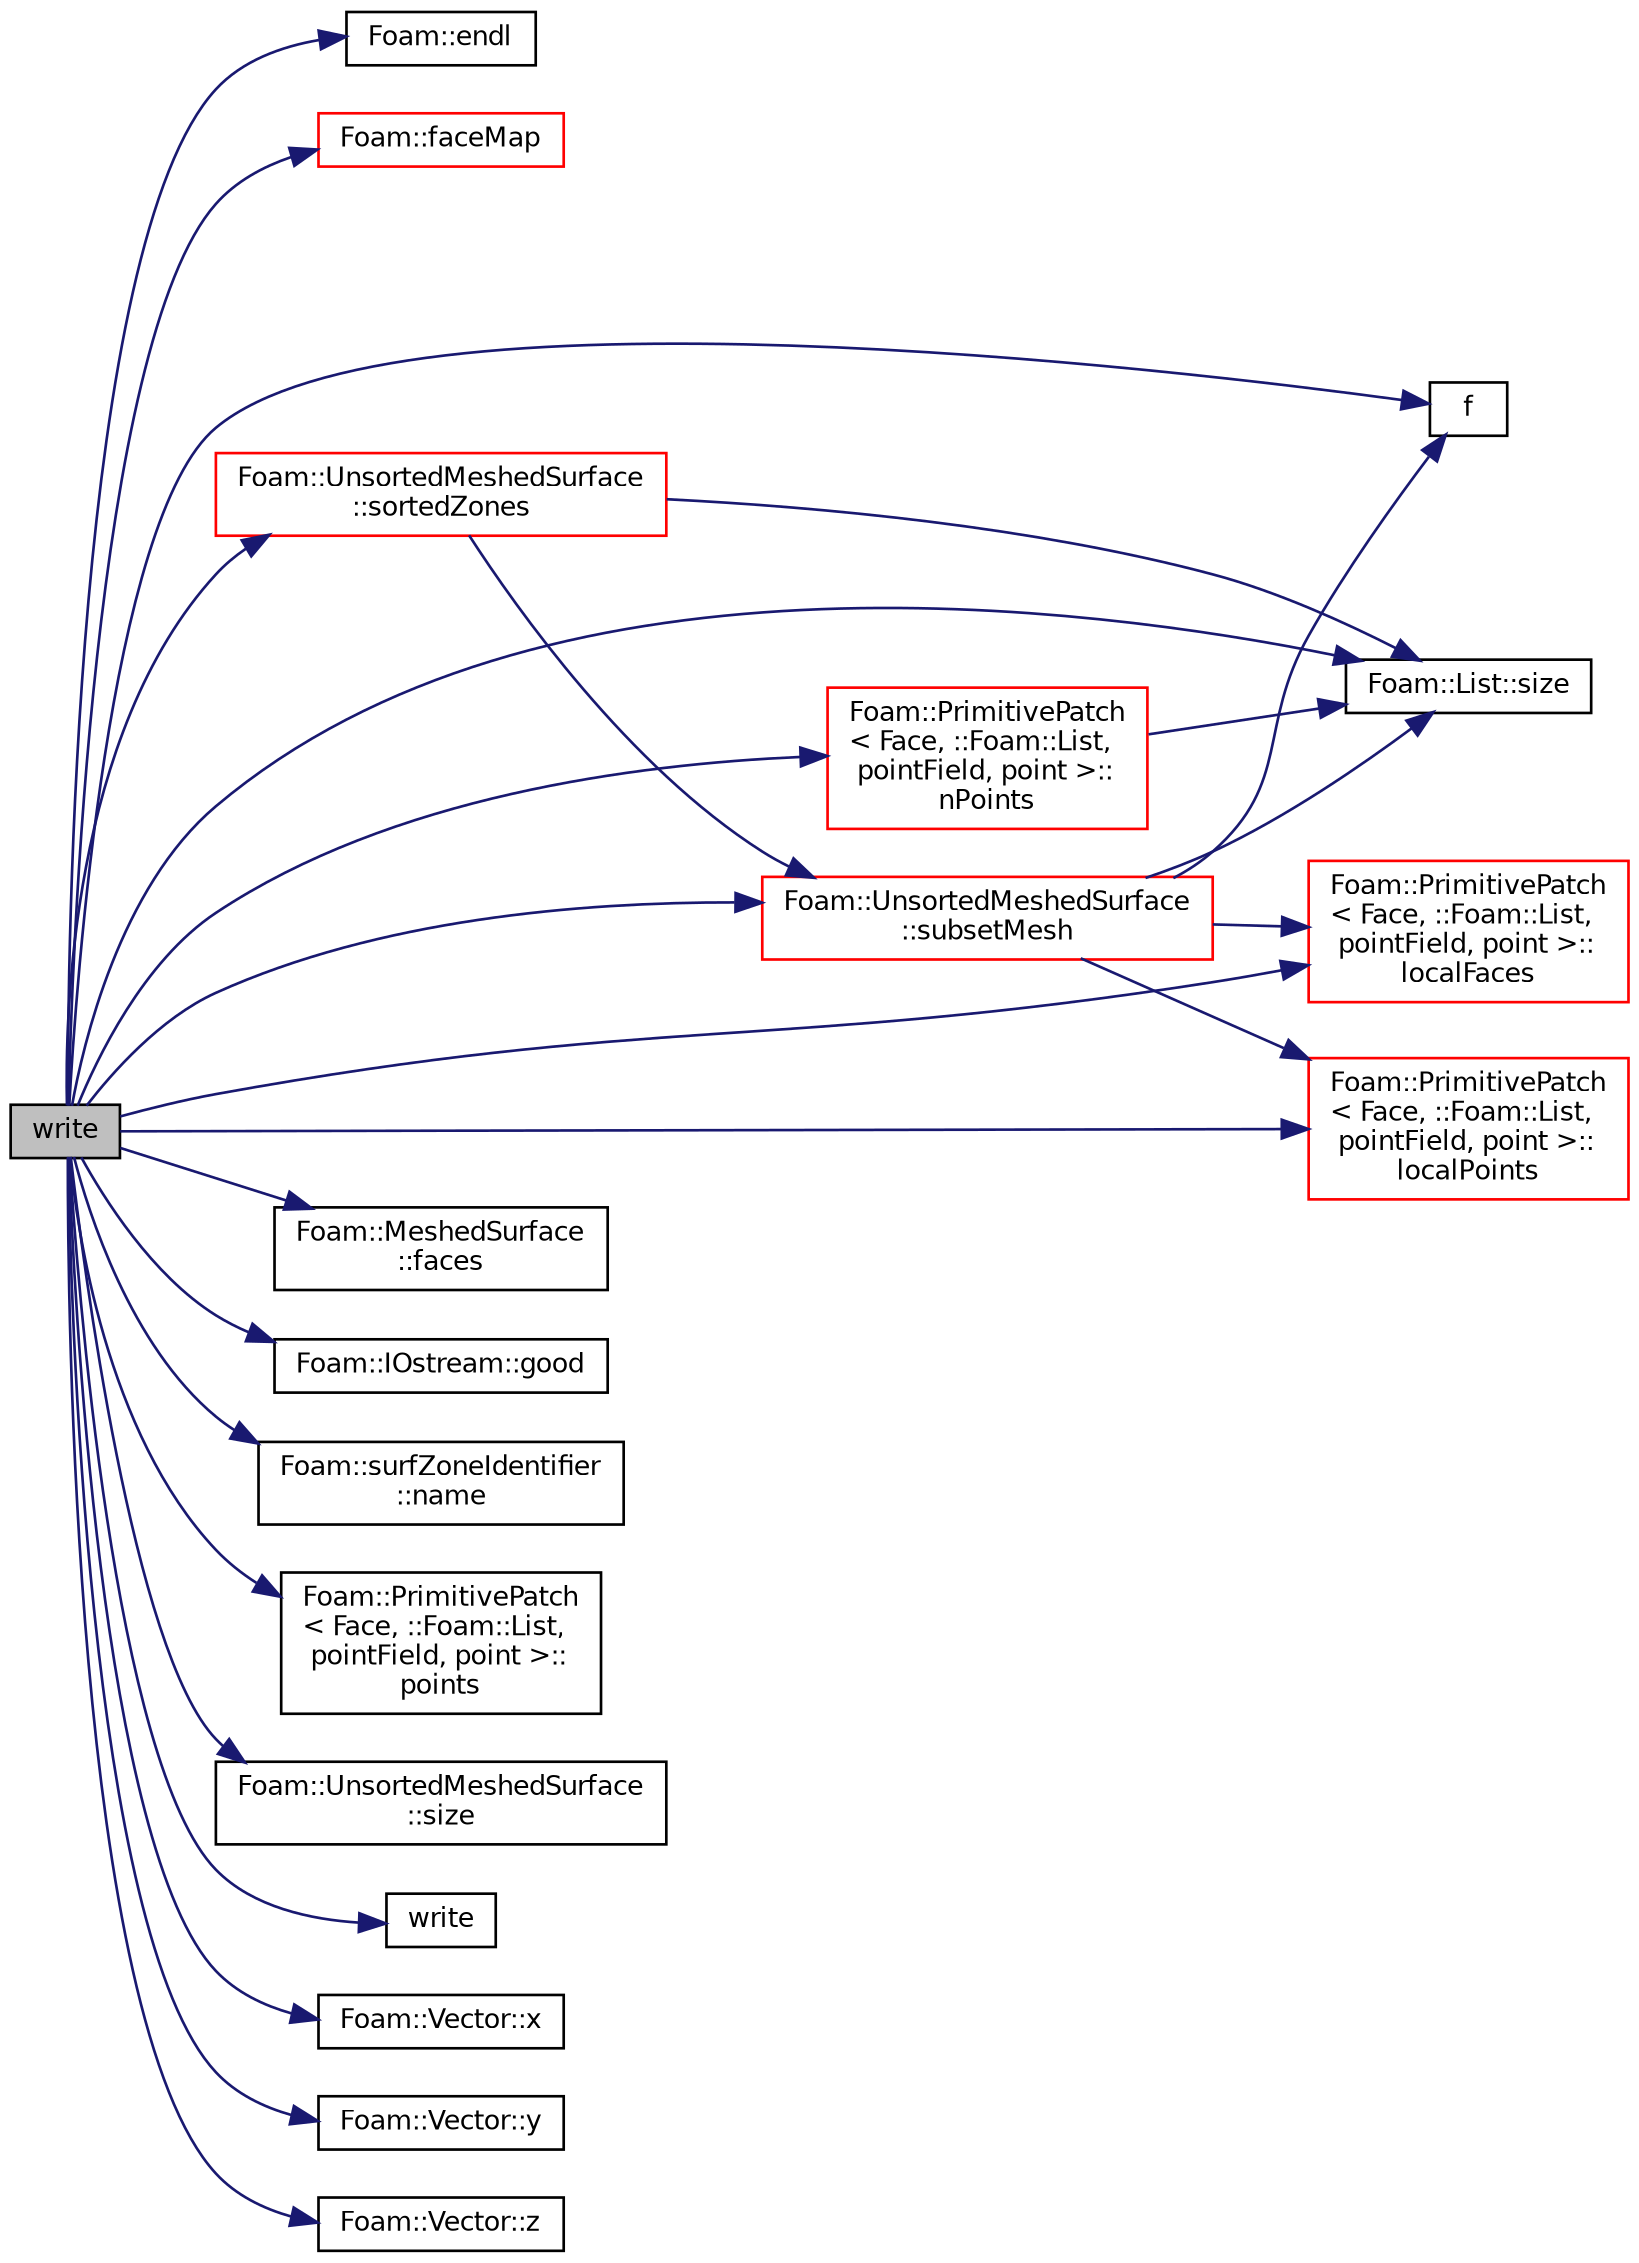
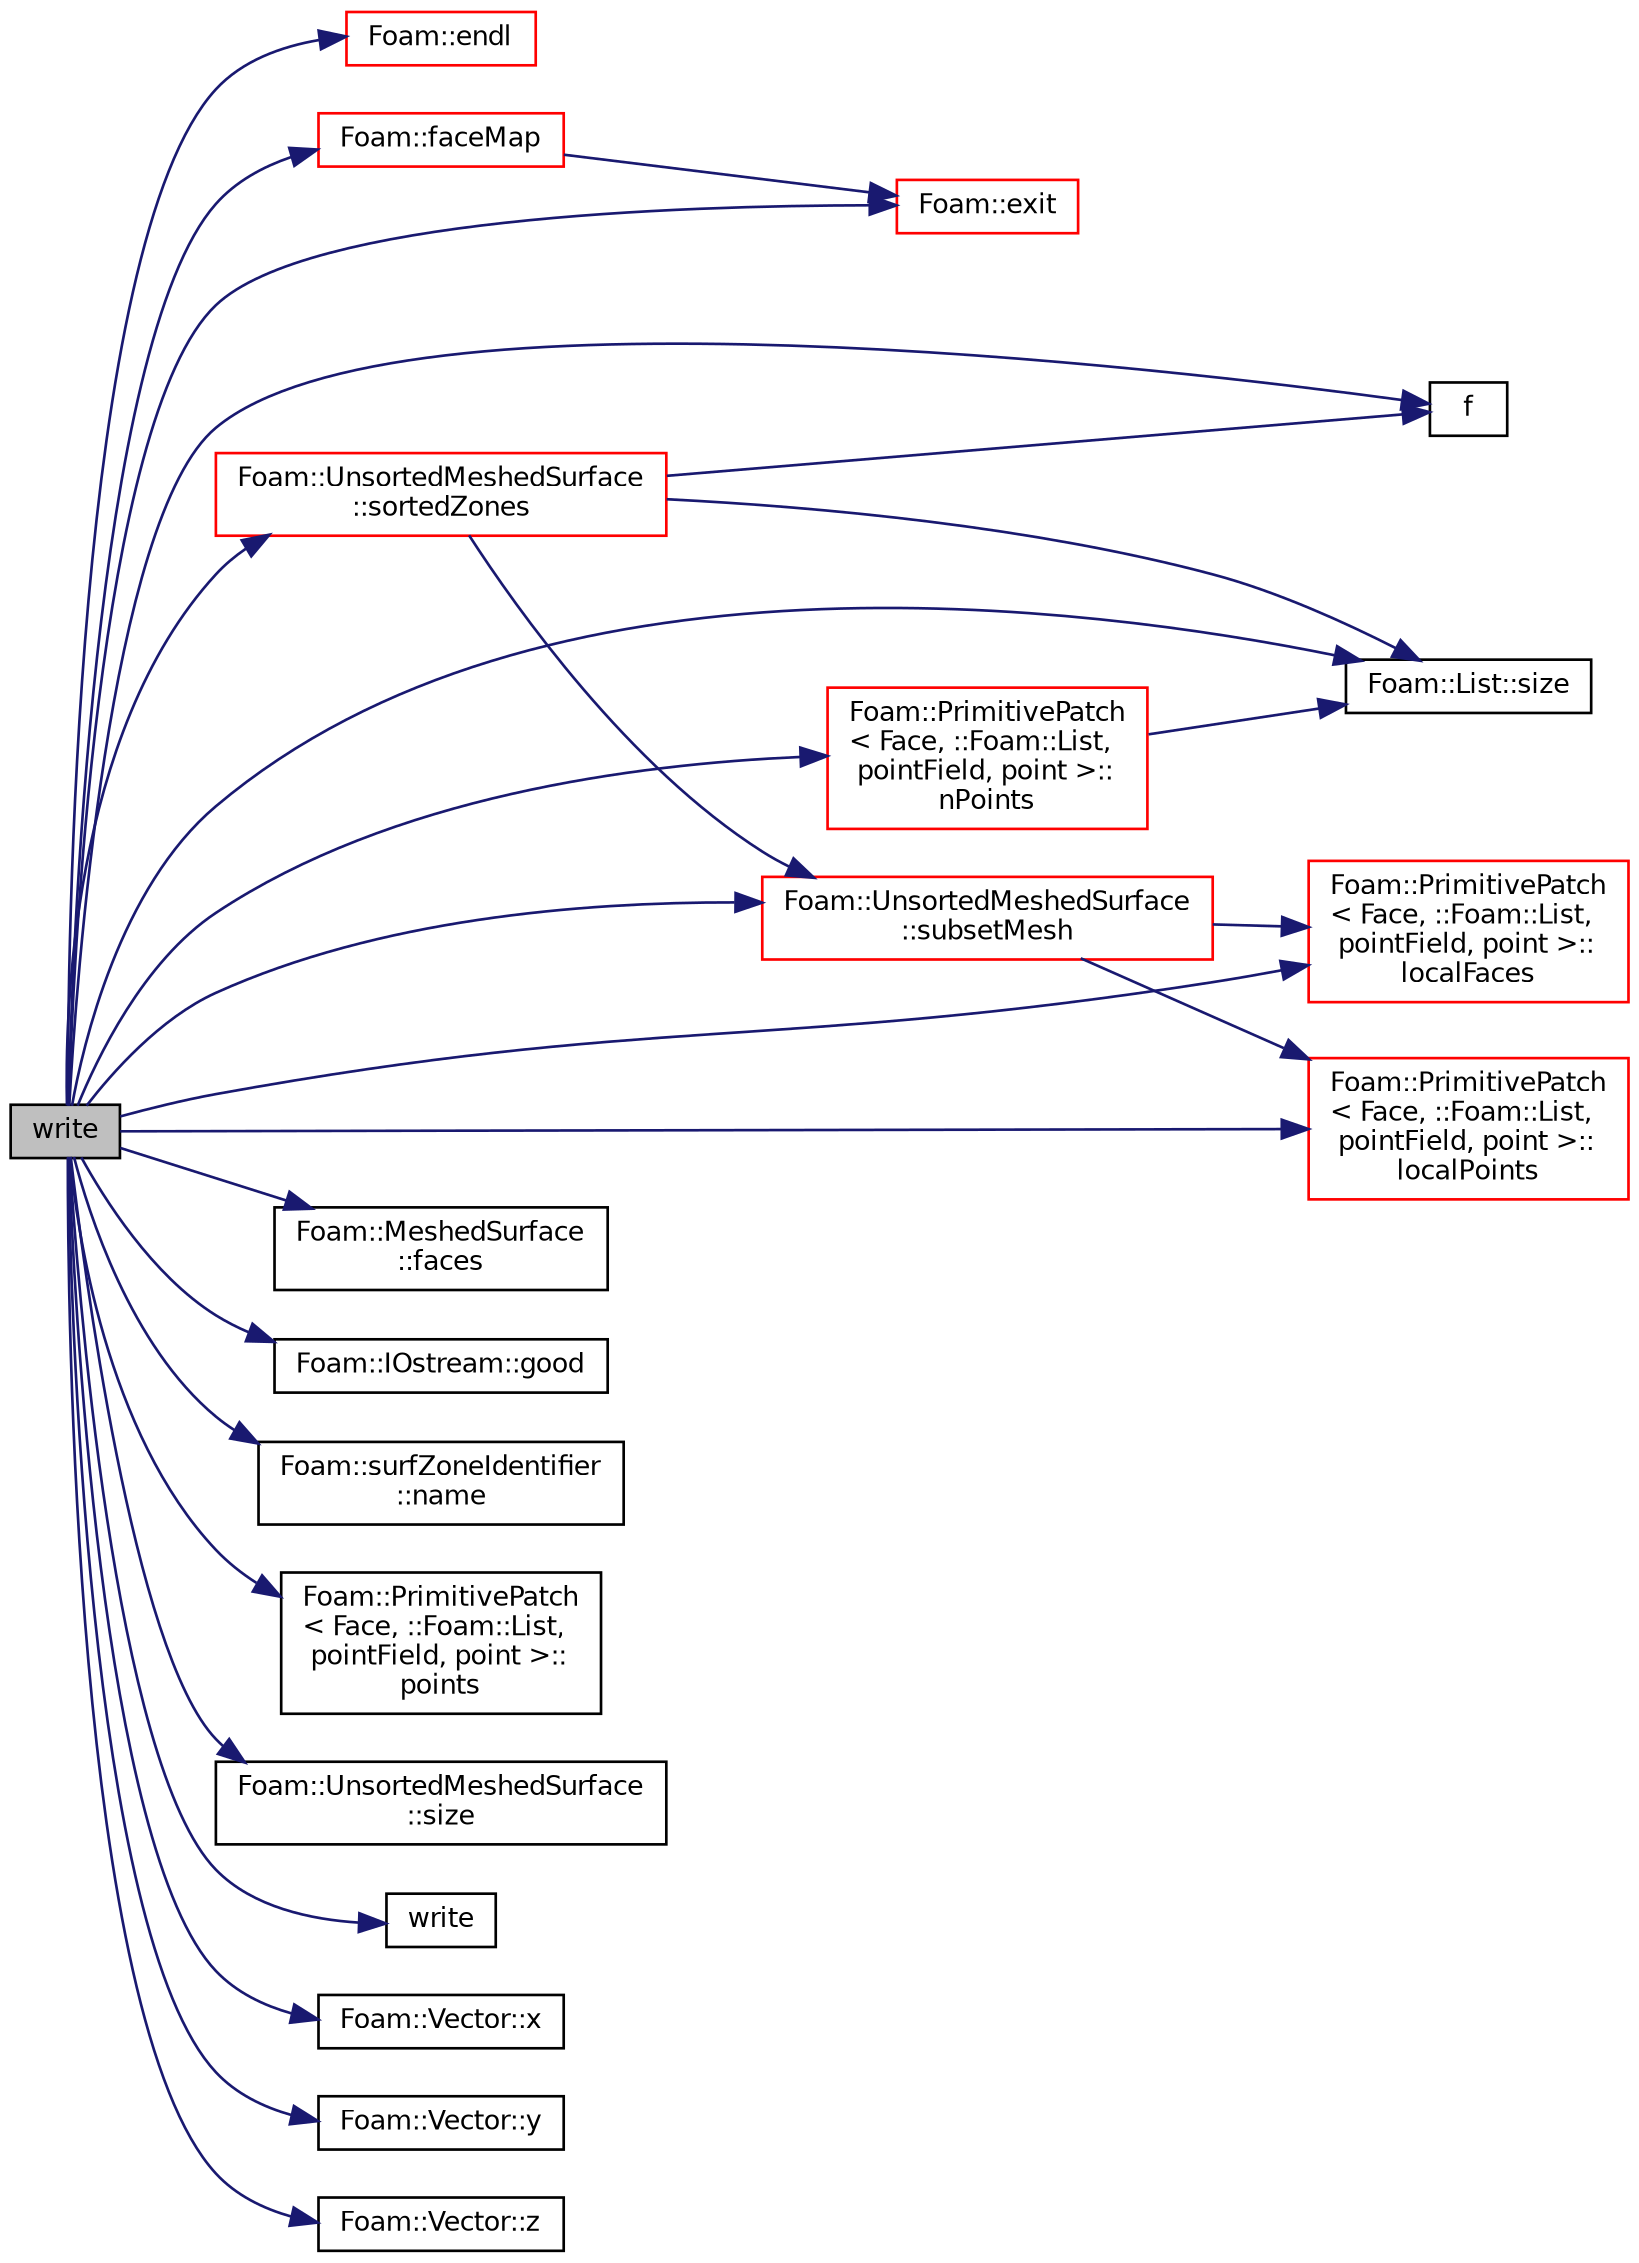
node "Foam::endl": color black -> red
node "Foam::exit": added
edge "Foam::UnsortedMeshedSurface ::subsetMesh" -> "f": now "Foam::UnsortedMeshedSurface ::sortedZones" -> "f"
edge "Foam::UnsortedMeshedSurface ::subsetMesh" -> "Foam::List::size": removed
